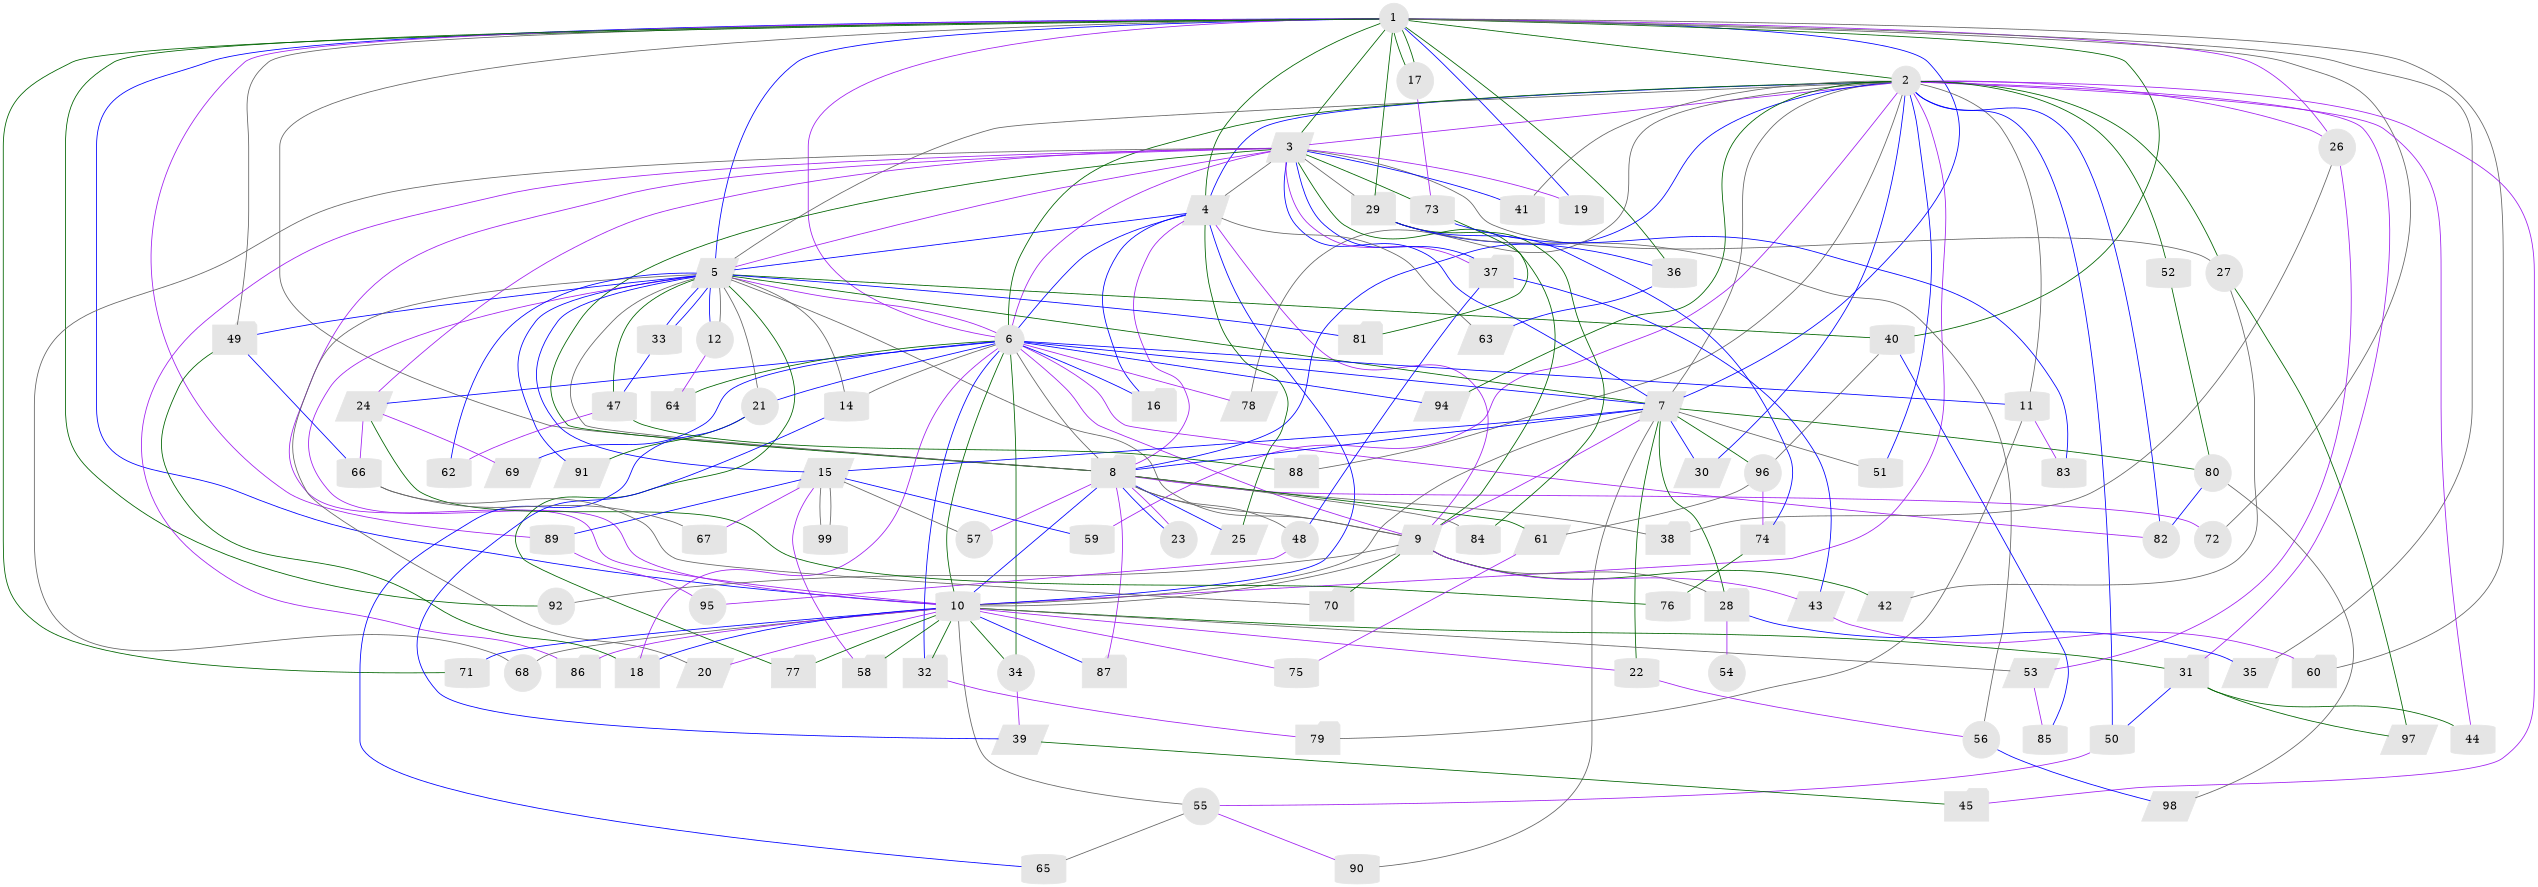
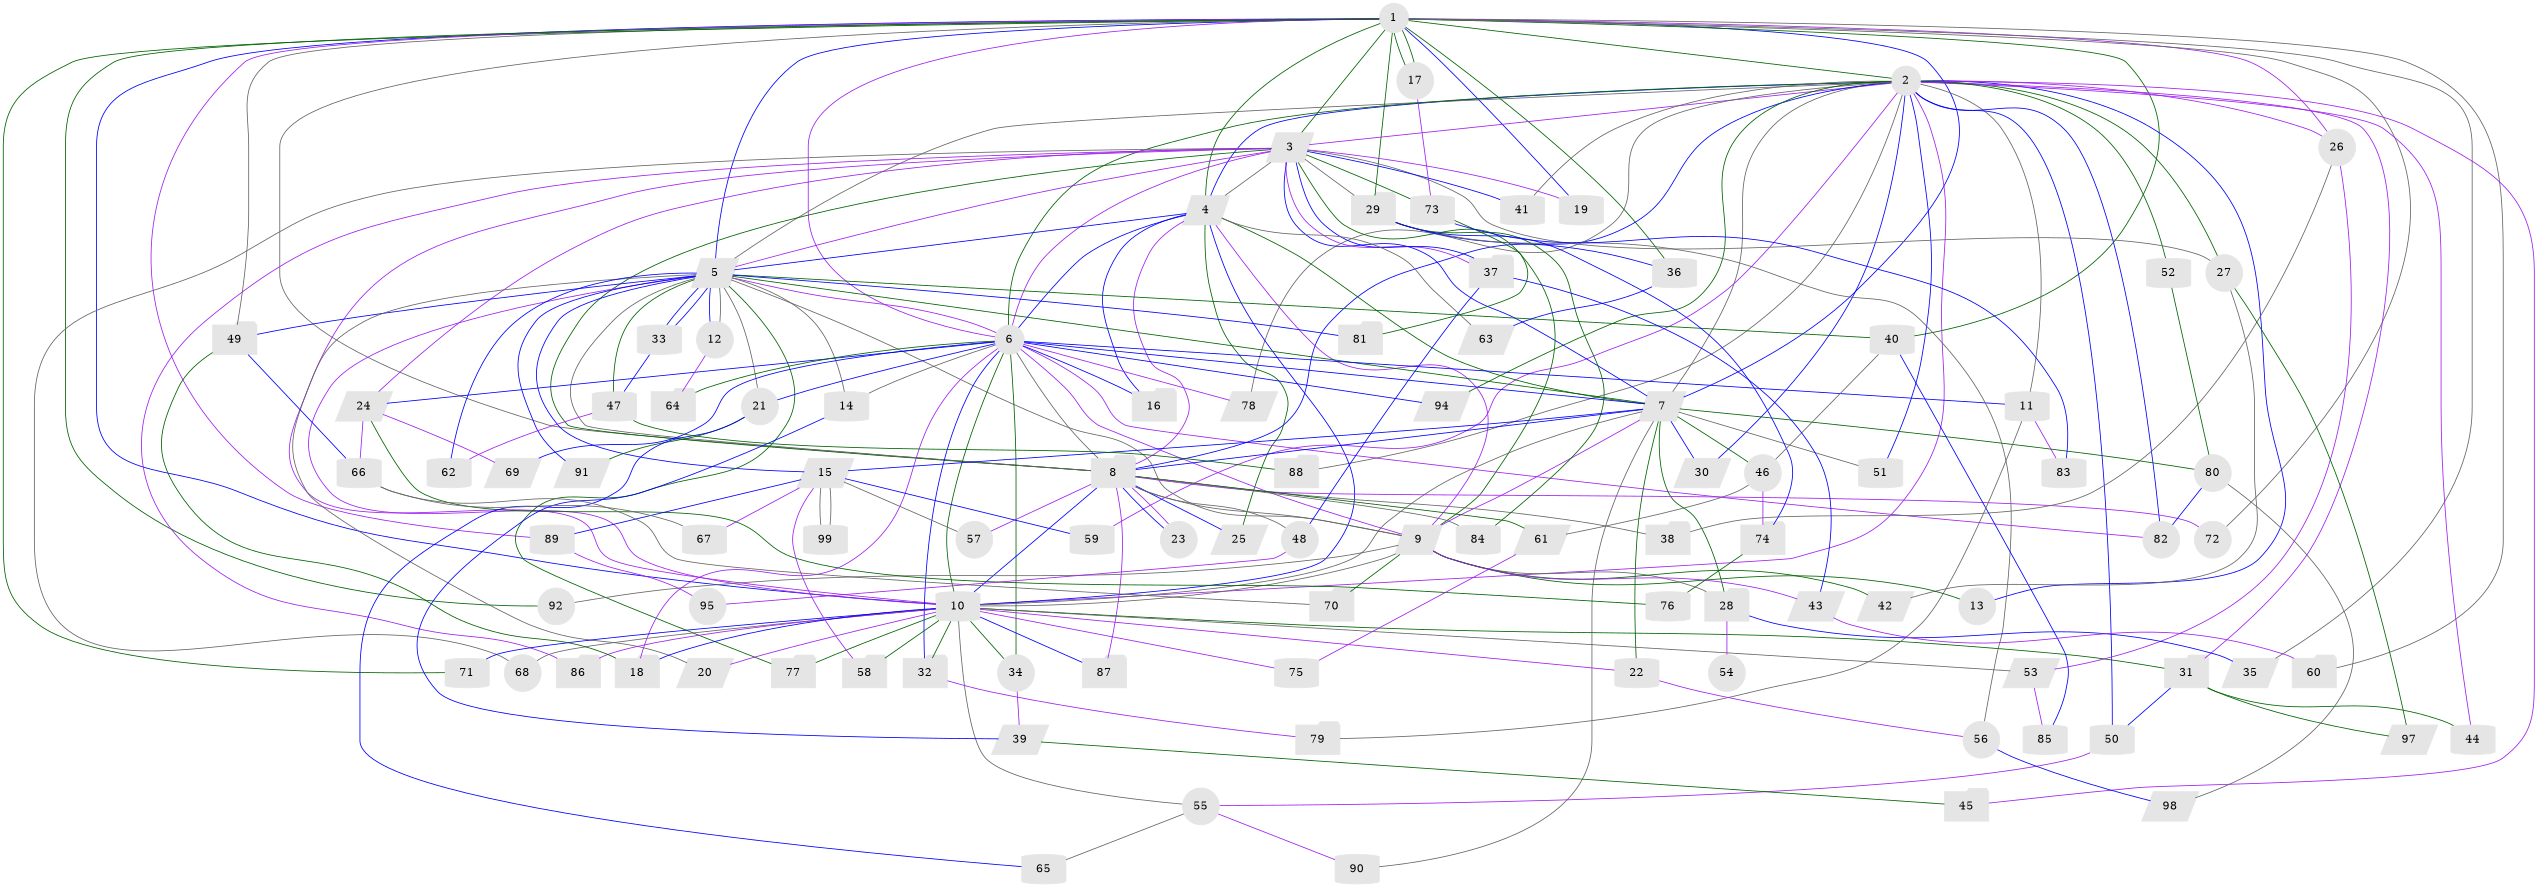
edge "4" -- "7": added
node "96": label "96" -> "46"
node "13": added
